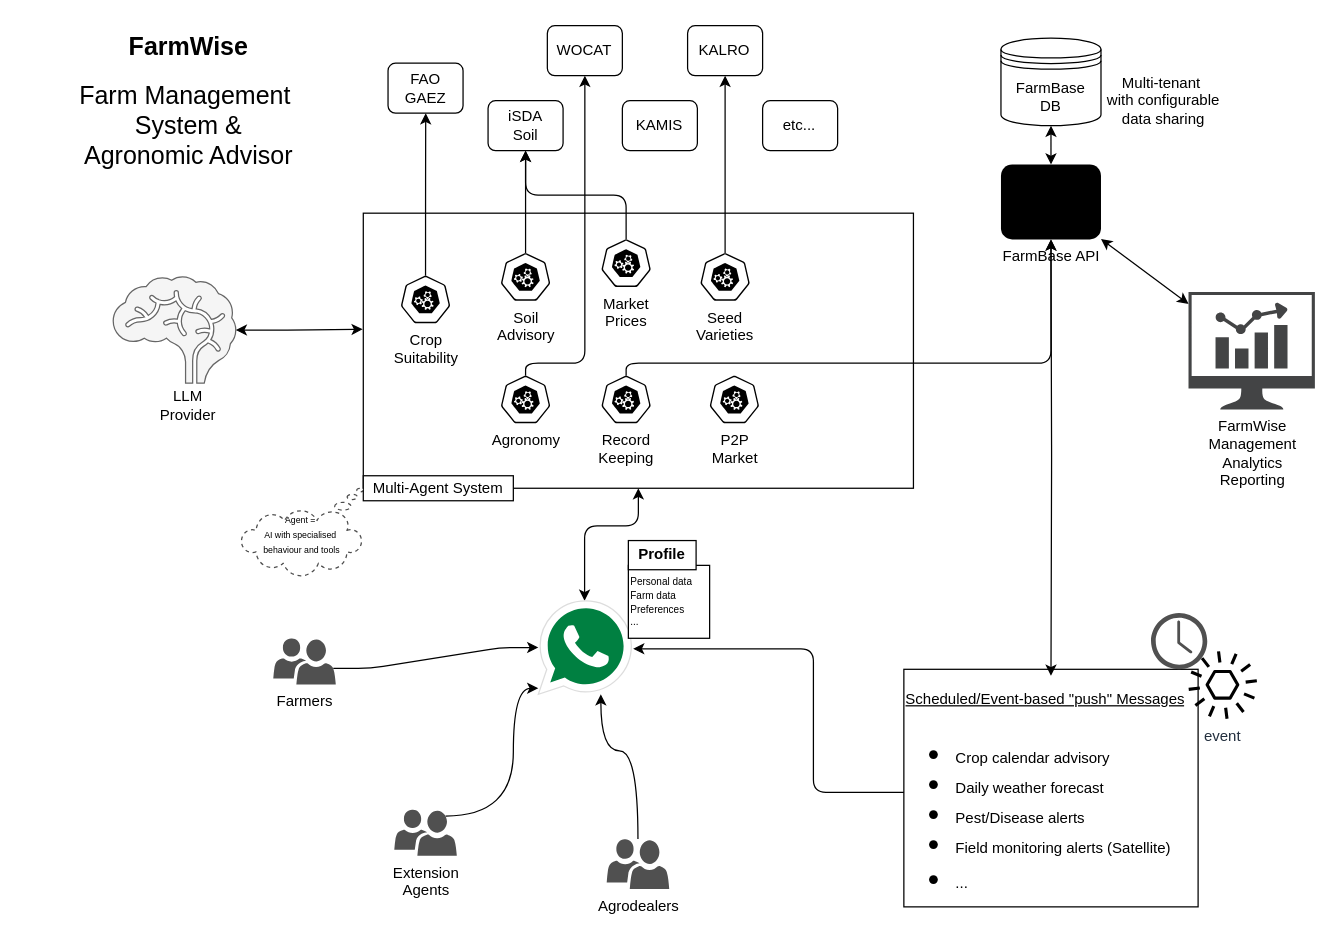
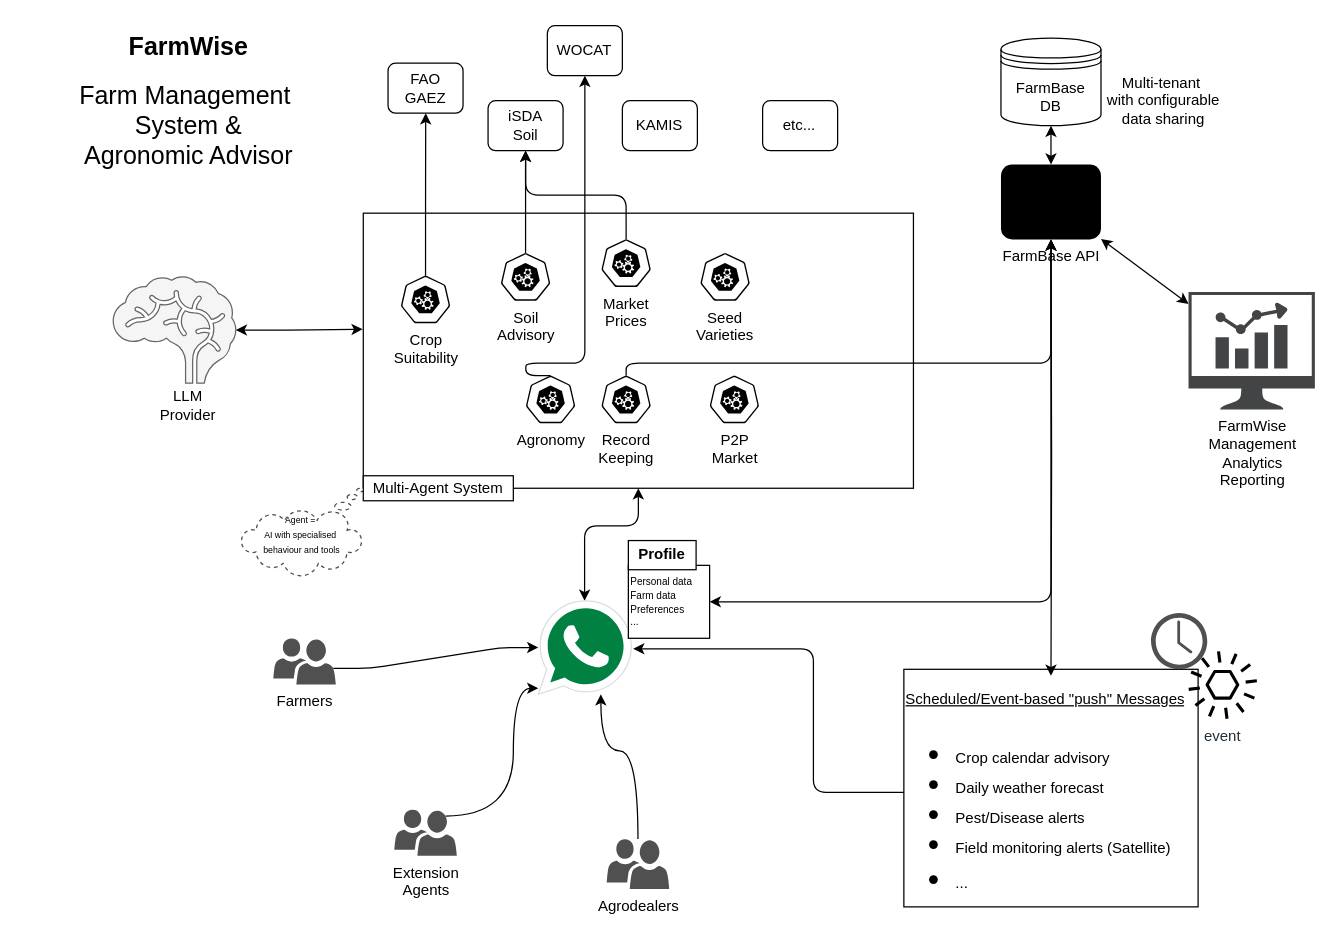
node "KALRO": removed
edge "Seed Varieties" -> "KALRO": removed
node "Agronomy": moved (525, 399) -> (550, 399)
edge "FarmBase API" -- "Personal data Farm data Preferences ...": added
